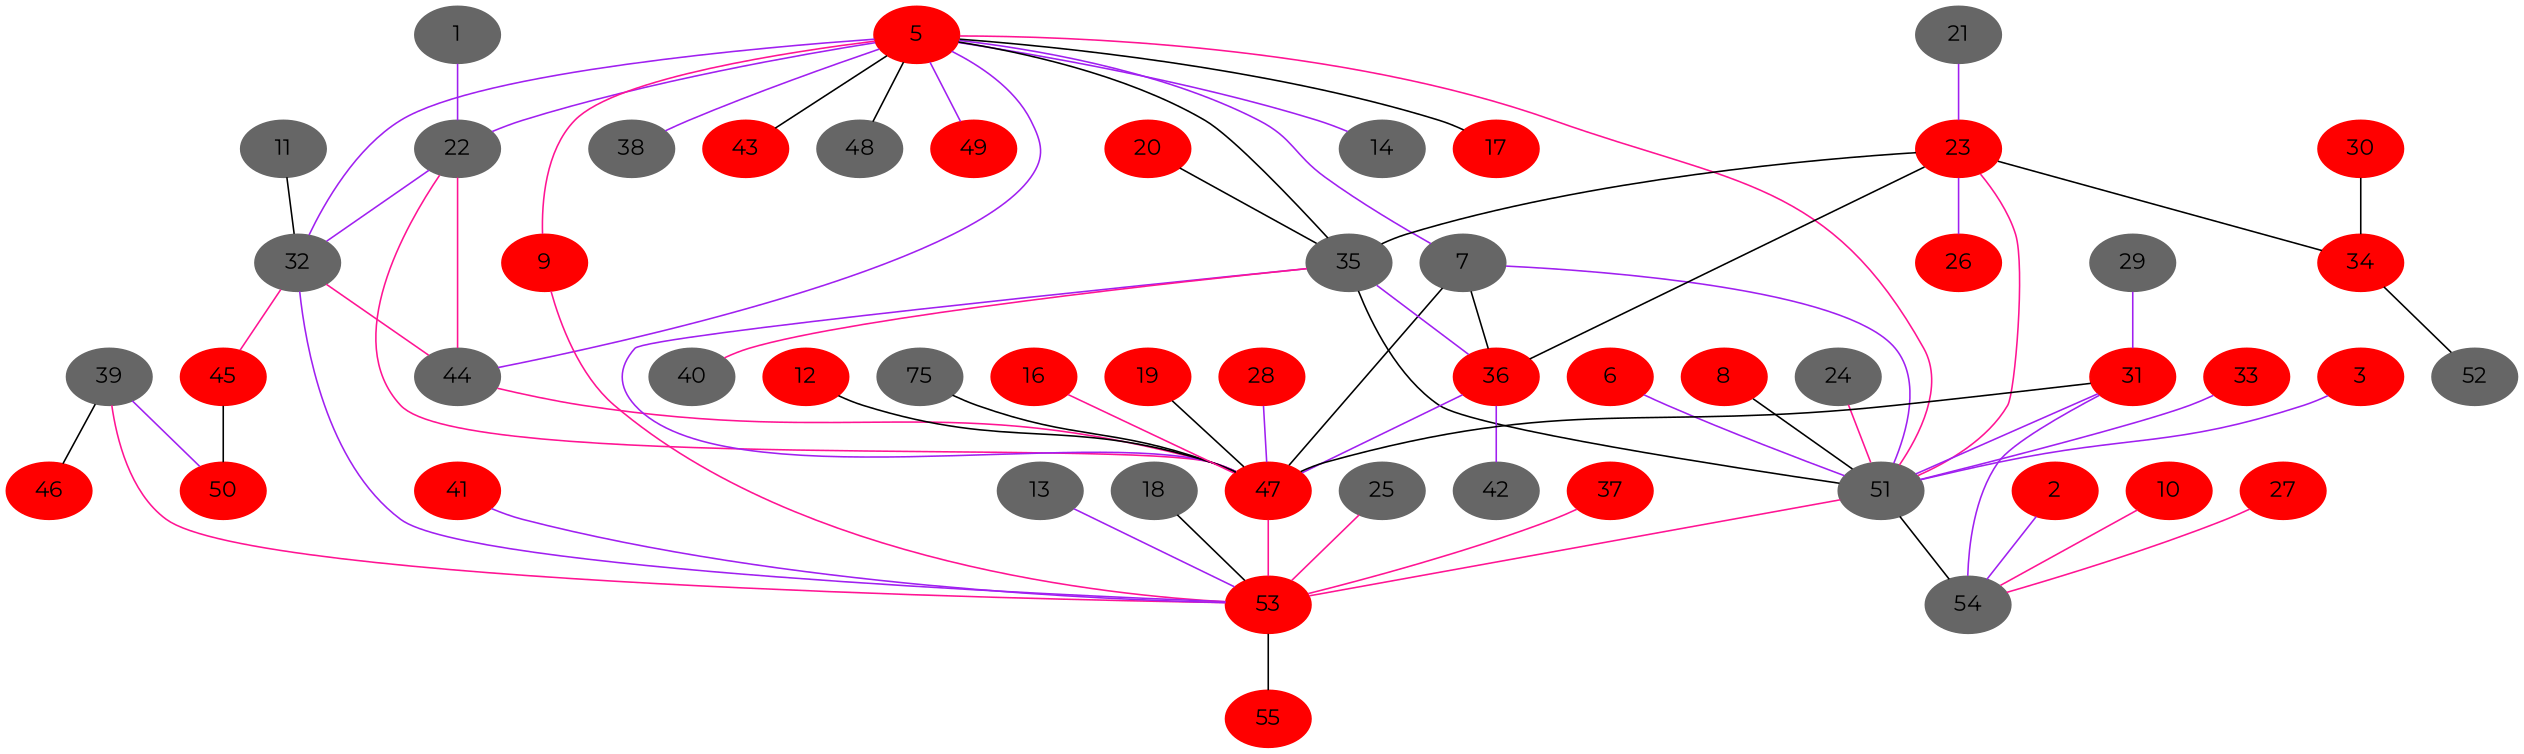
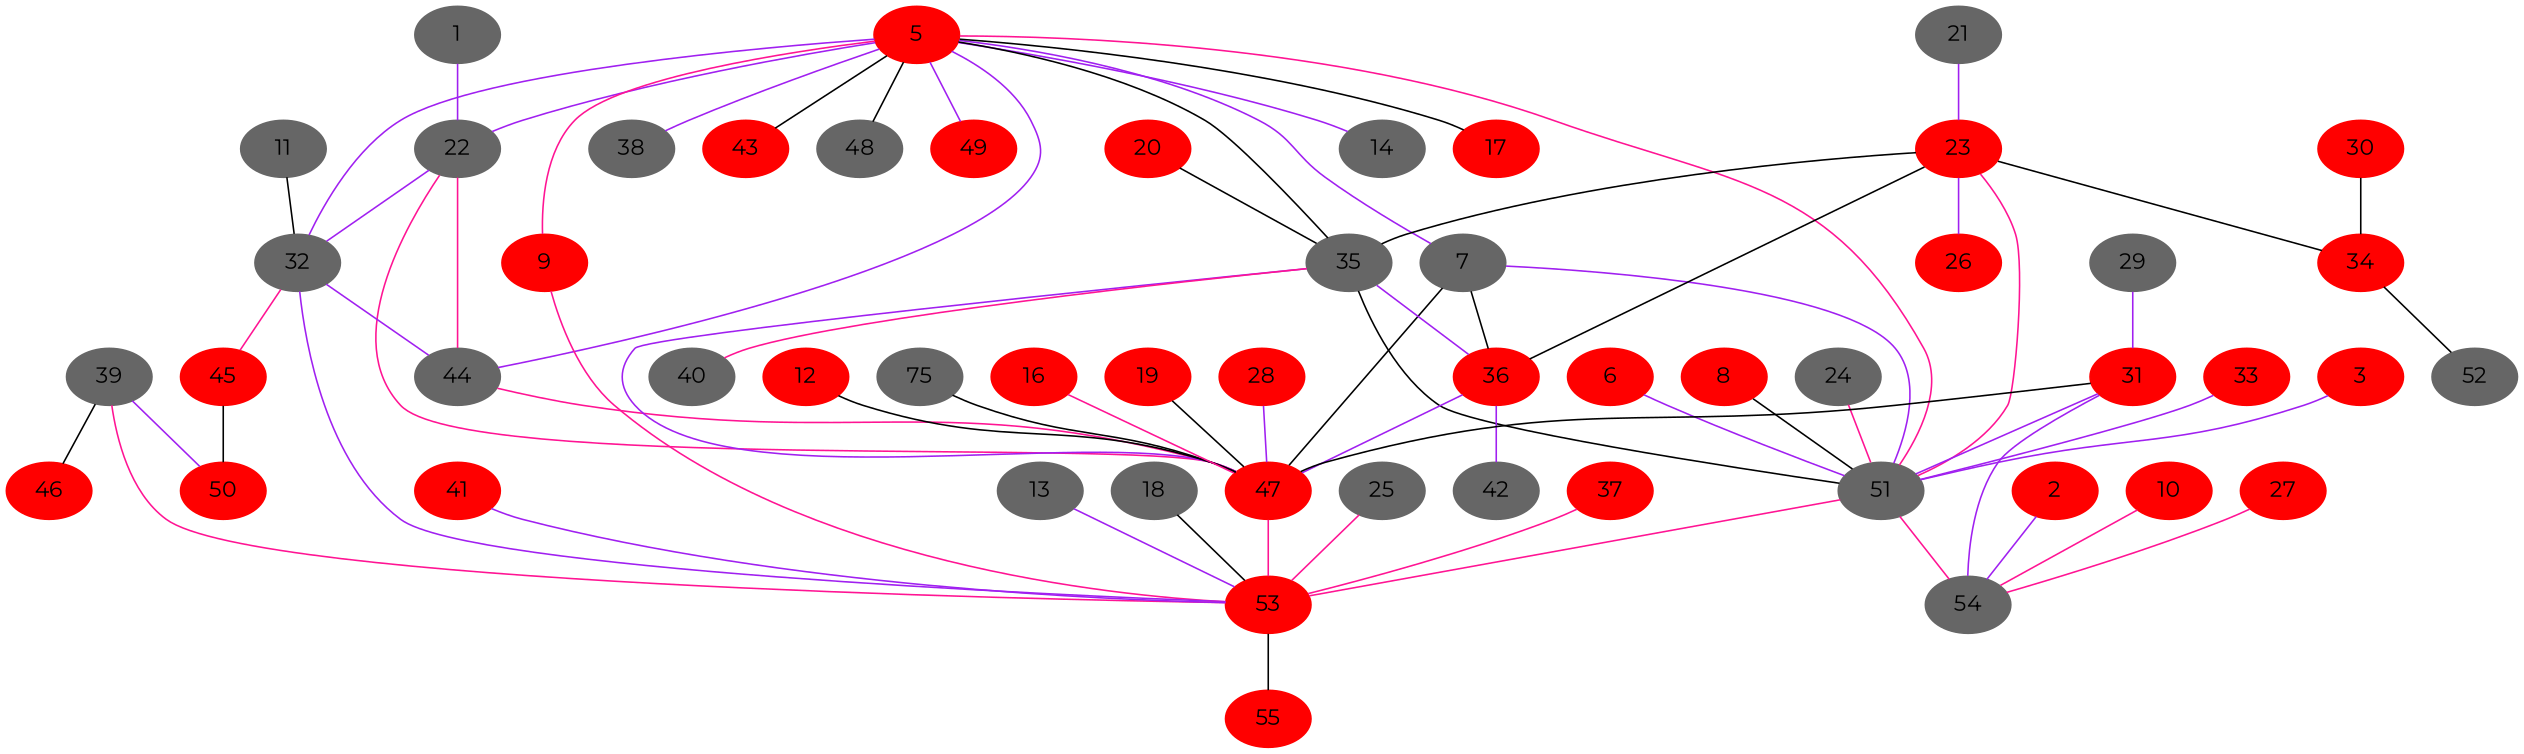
edge "32" -- "44": color deeppink -> purple
edge "51" -- "54": color black -> deeppink
